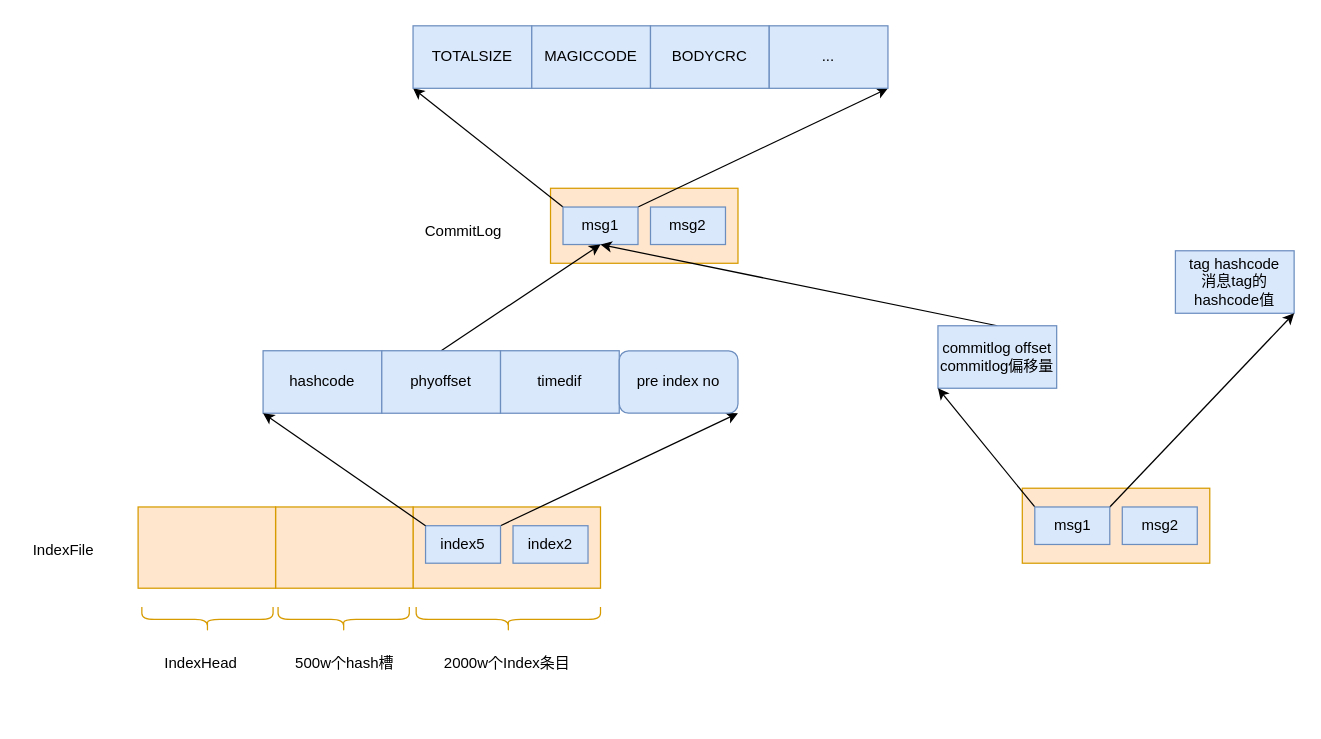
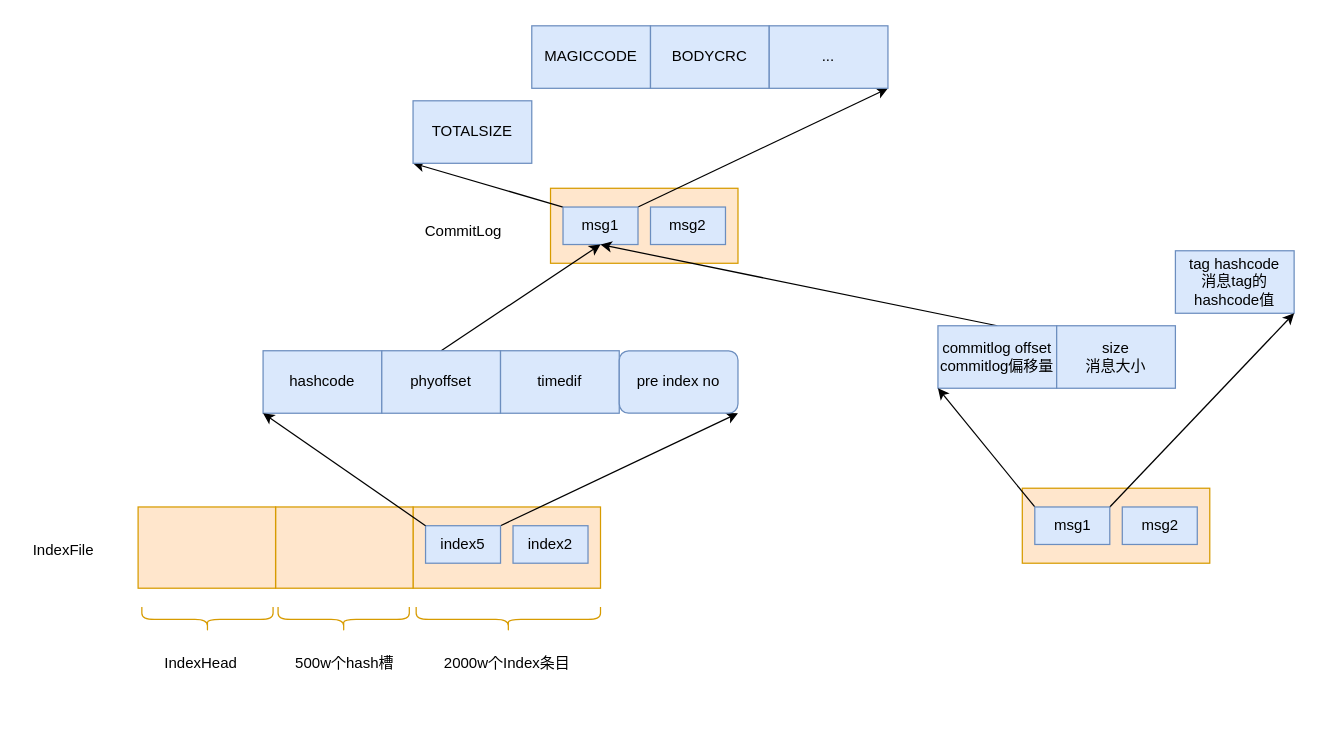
node "TOTALSIZE": moved (473, 57) -> (473, 132)
node "size 消息大小": added
